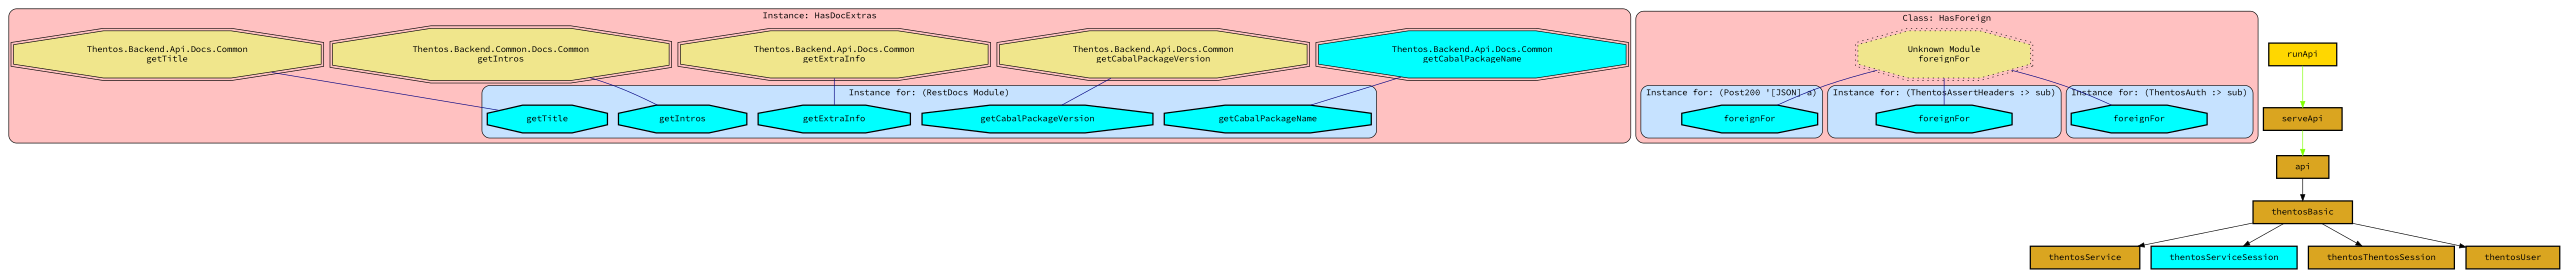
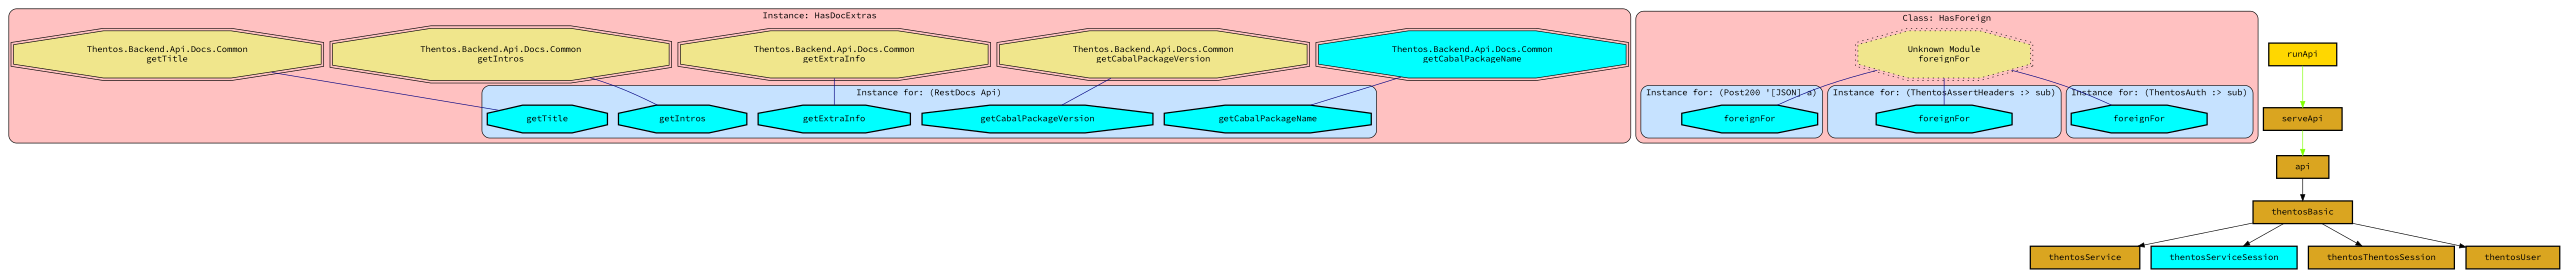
node "Thentos.Backend.Common.Docs.Common getIntros": label "Thentos.Backend.Common.Docs.Common getIntros" -> "Thentos.Backend.Api.Docs.Common getIntros"
cluster "Instance for: (RestDocs Module)": label "Instance for: (RestDocs Module)" -> "Instance for: (RestDocs Api)"
